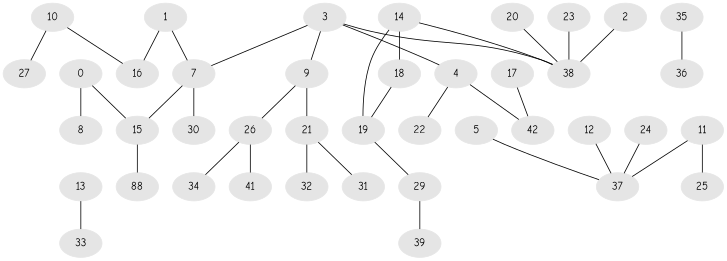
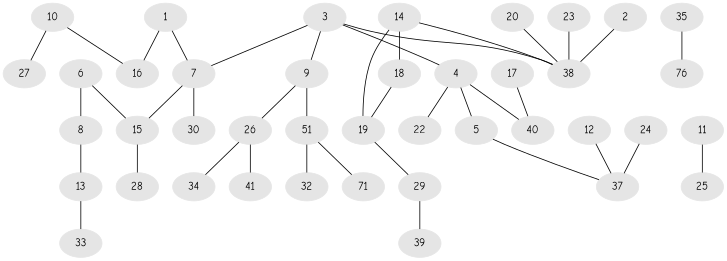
node "0": label "0" -> "6"
node "36": label "36" -> "76"
edge "4" -- "5": added
node "21": label "21" -> "51"
node "42": label "42" -> "40"
edge "8" -- "13": added
edge "11" -- "37": removed
node "88": label "88" -> "28"
node "31": label "31" -> "71"
